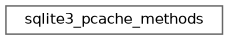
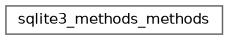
node "sqlite3_pcache_methods": label "sqlite3_pcache_methods" -> "sqlite3_methods_methods"
